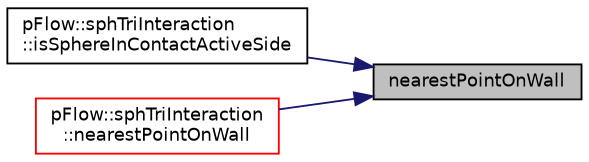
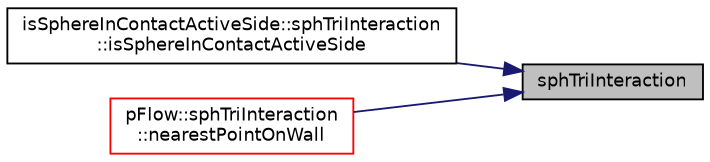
node "pFlow::sphTriInteraction ::isSphereInContactActiveSide": label "pFlow::sphTriInteraction ::isSphereInContactActiveSide" -> "isSphereInContactActiveSide::sphTriInteraction ::isSphereInContactActiveSide"
node "nearestPointOnWall": label "nearestPointOnWall" -> "sphTriInteraction"
